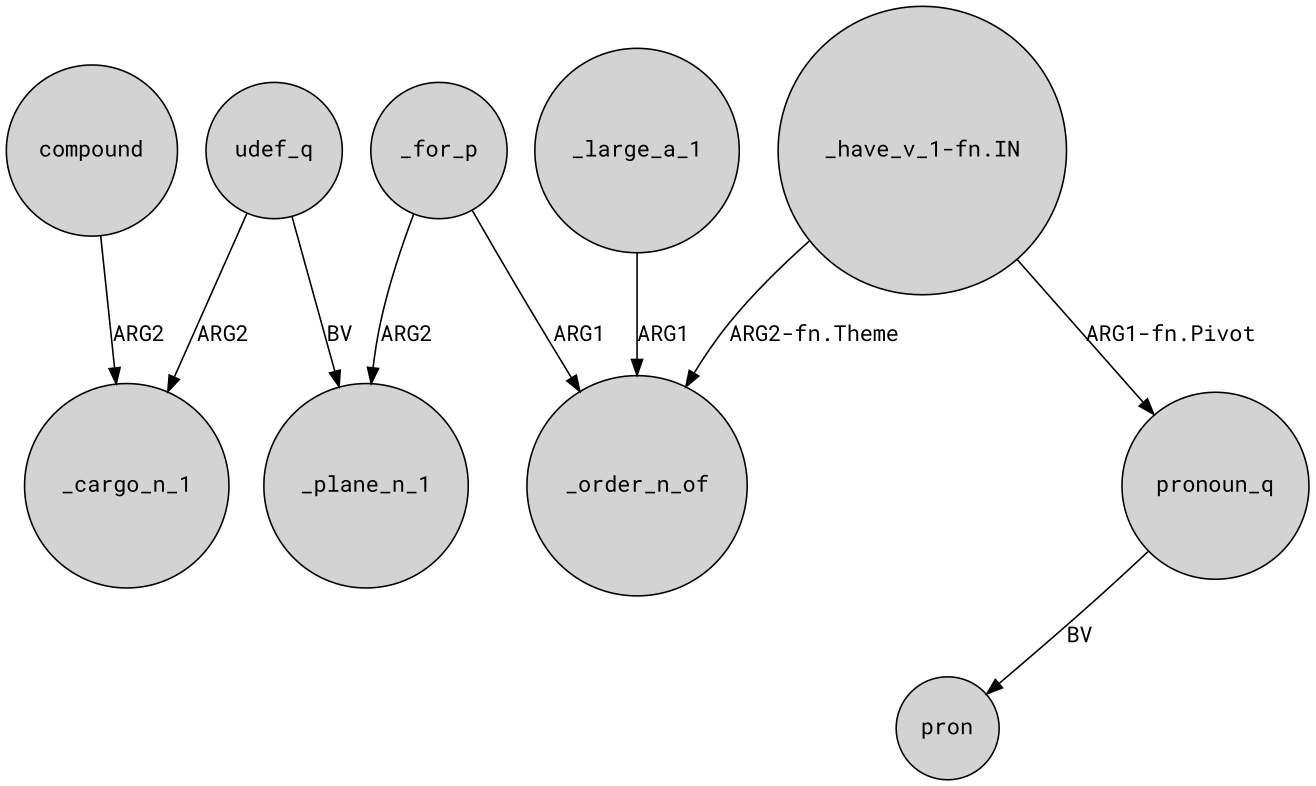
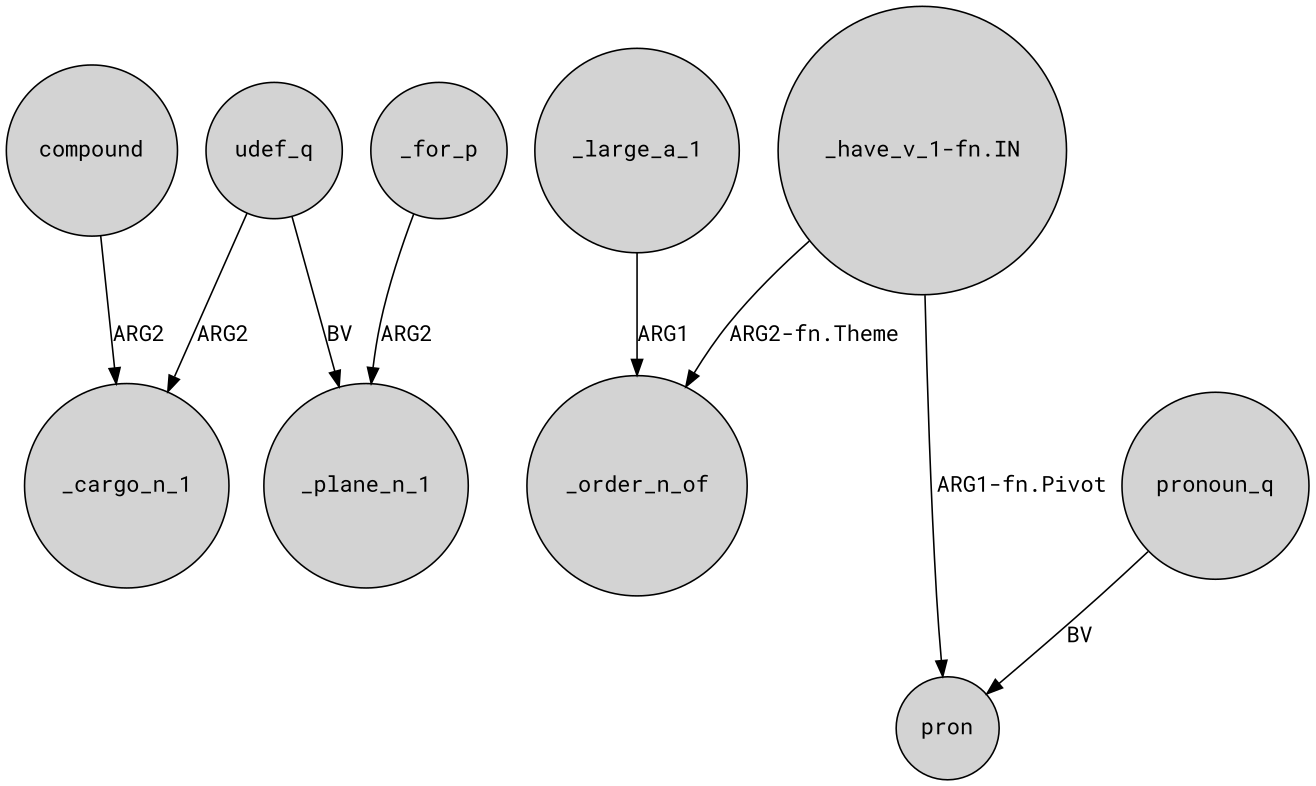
edge "_for_p" -> "_order_n_of": removed, label "ARG1"
edge "_have_v_1-fn.IN" -> "pronoun_q": now "_have_v_1-fn.IN" -> "pron"
